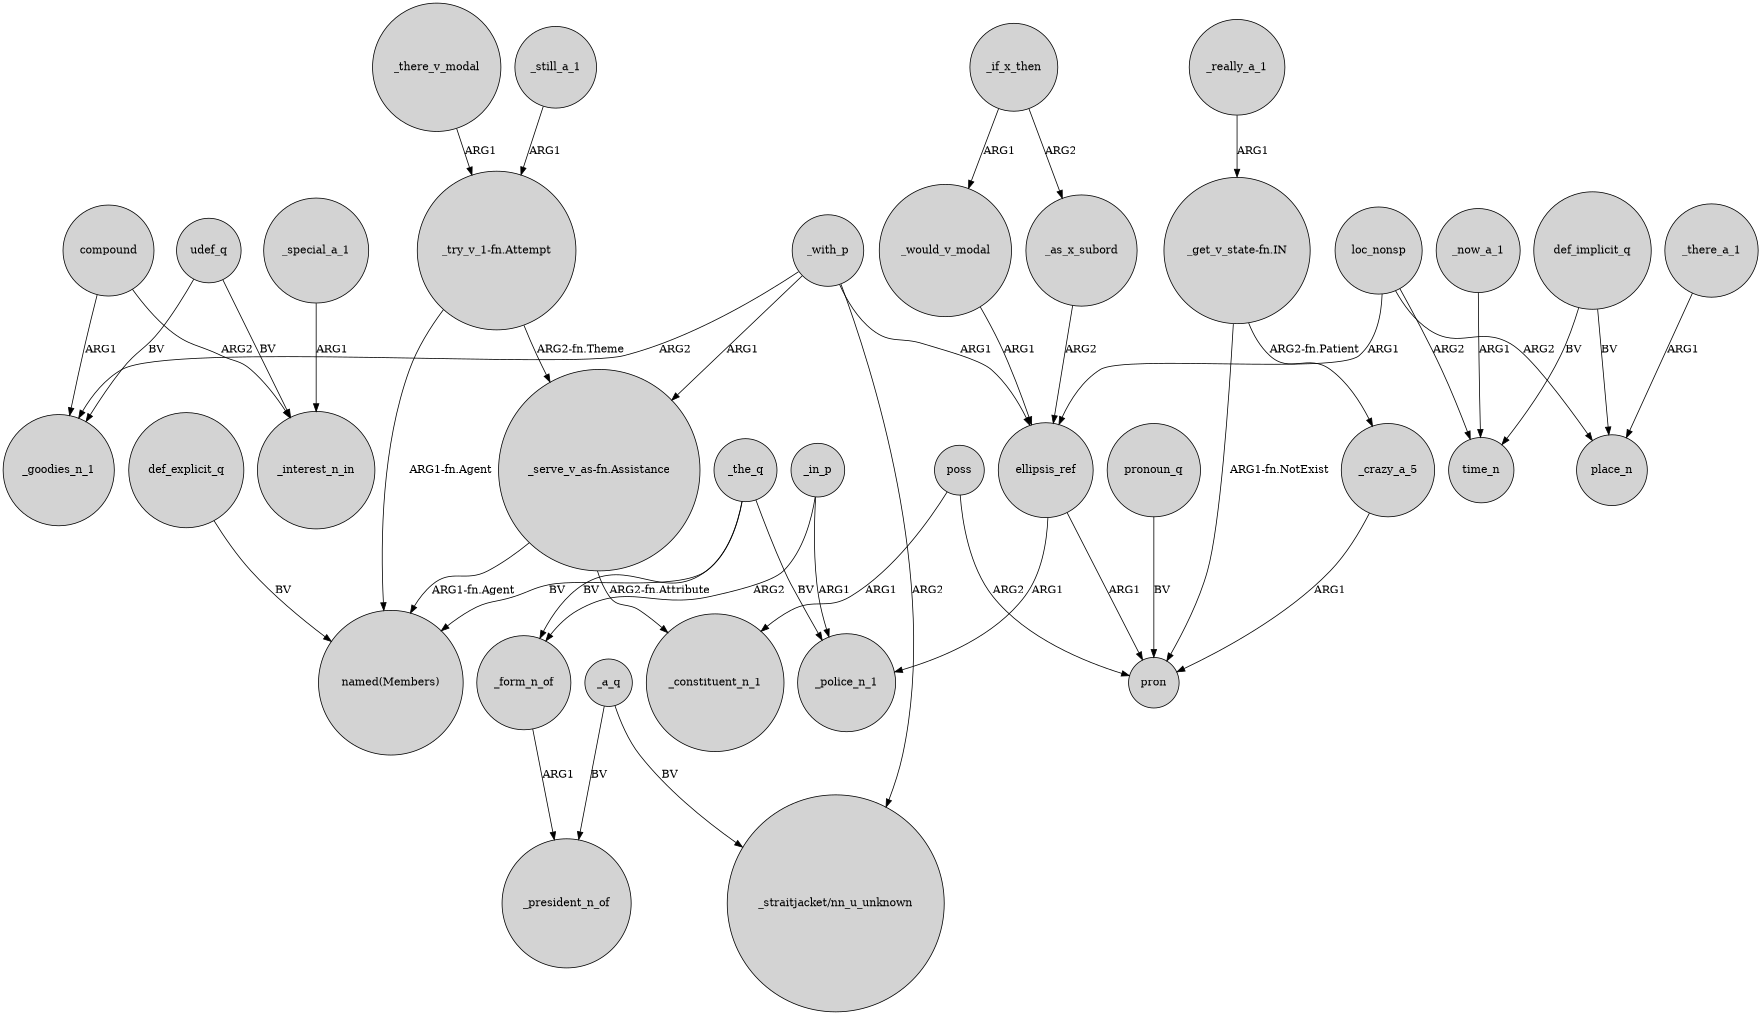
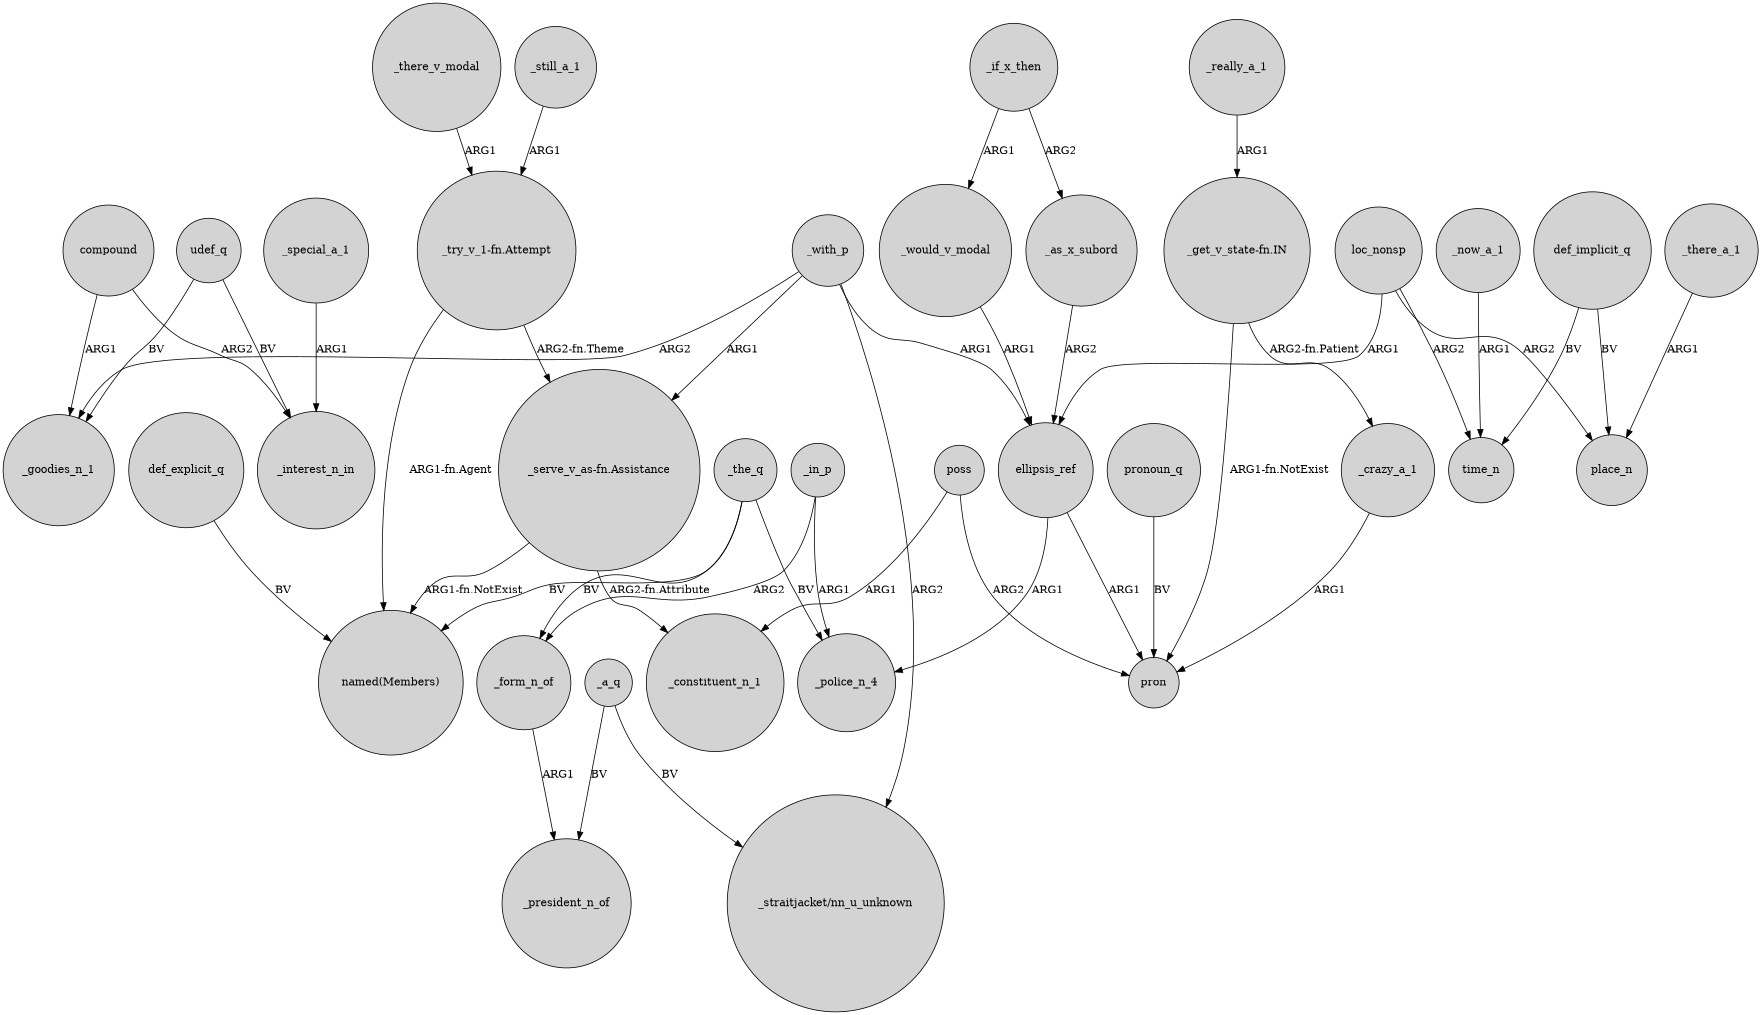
node "_crazy_a_5": label "_crazy_a_5" -> "_crazy_a_1"
edge "_serve_v_as-fn.Assistance" -> "named(Members)": label "ARG1-fn.Agent" -> "ARG1-fn.NotExist"
node "_police_n_1": label "_police_n_1" -> "_police_n_4"
